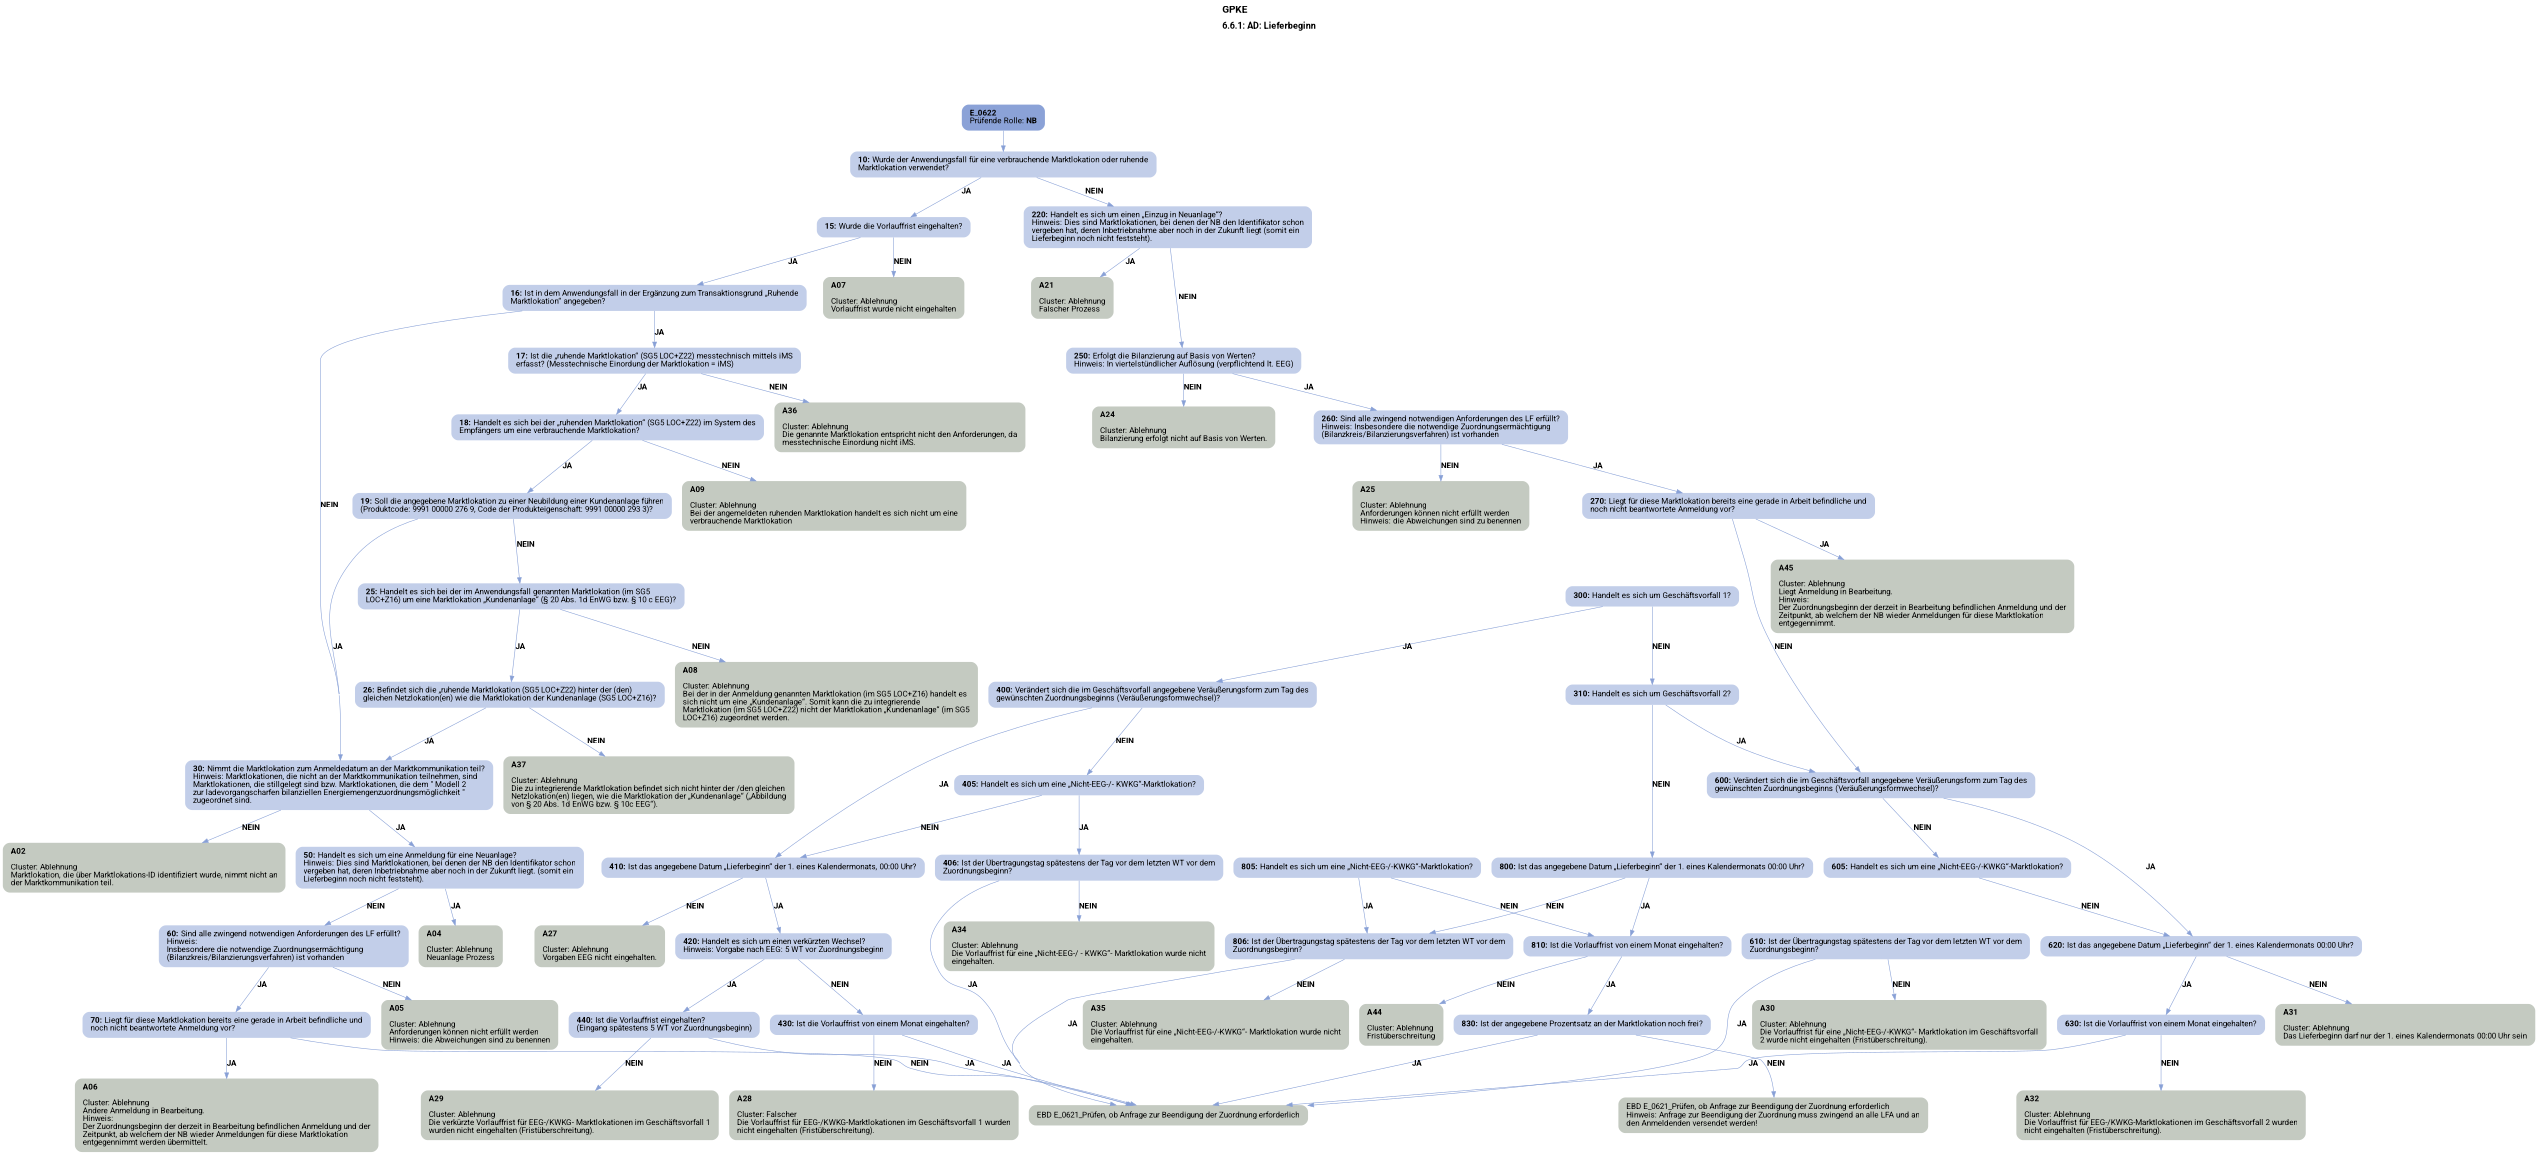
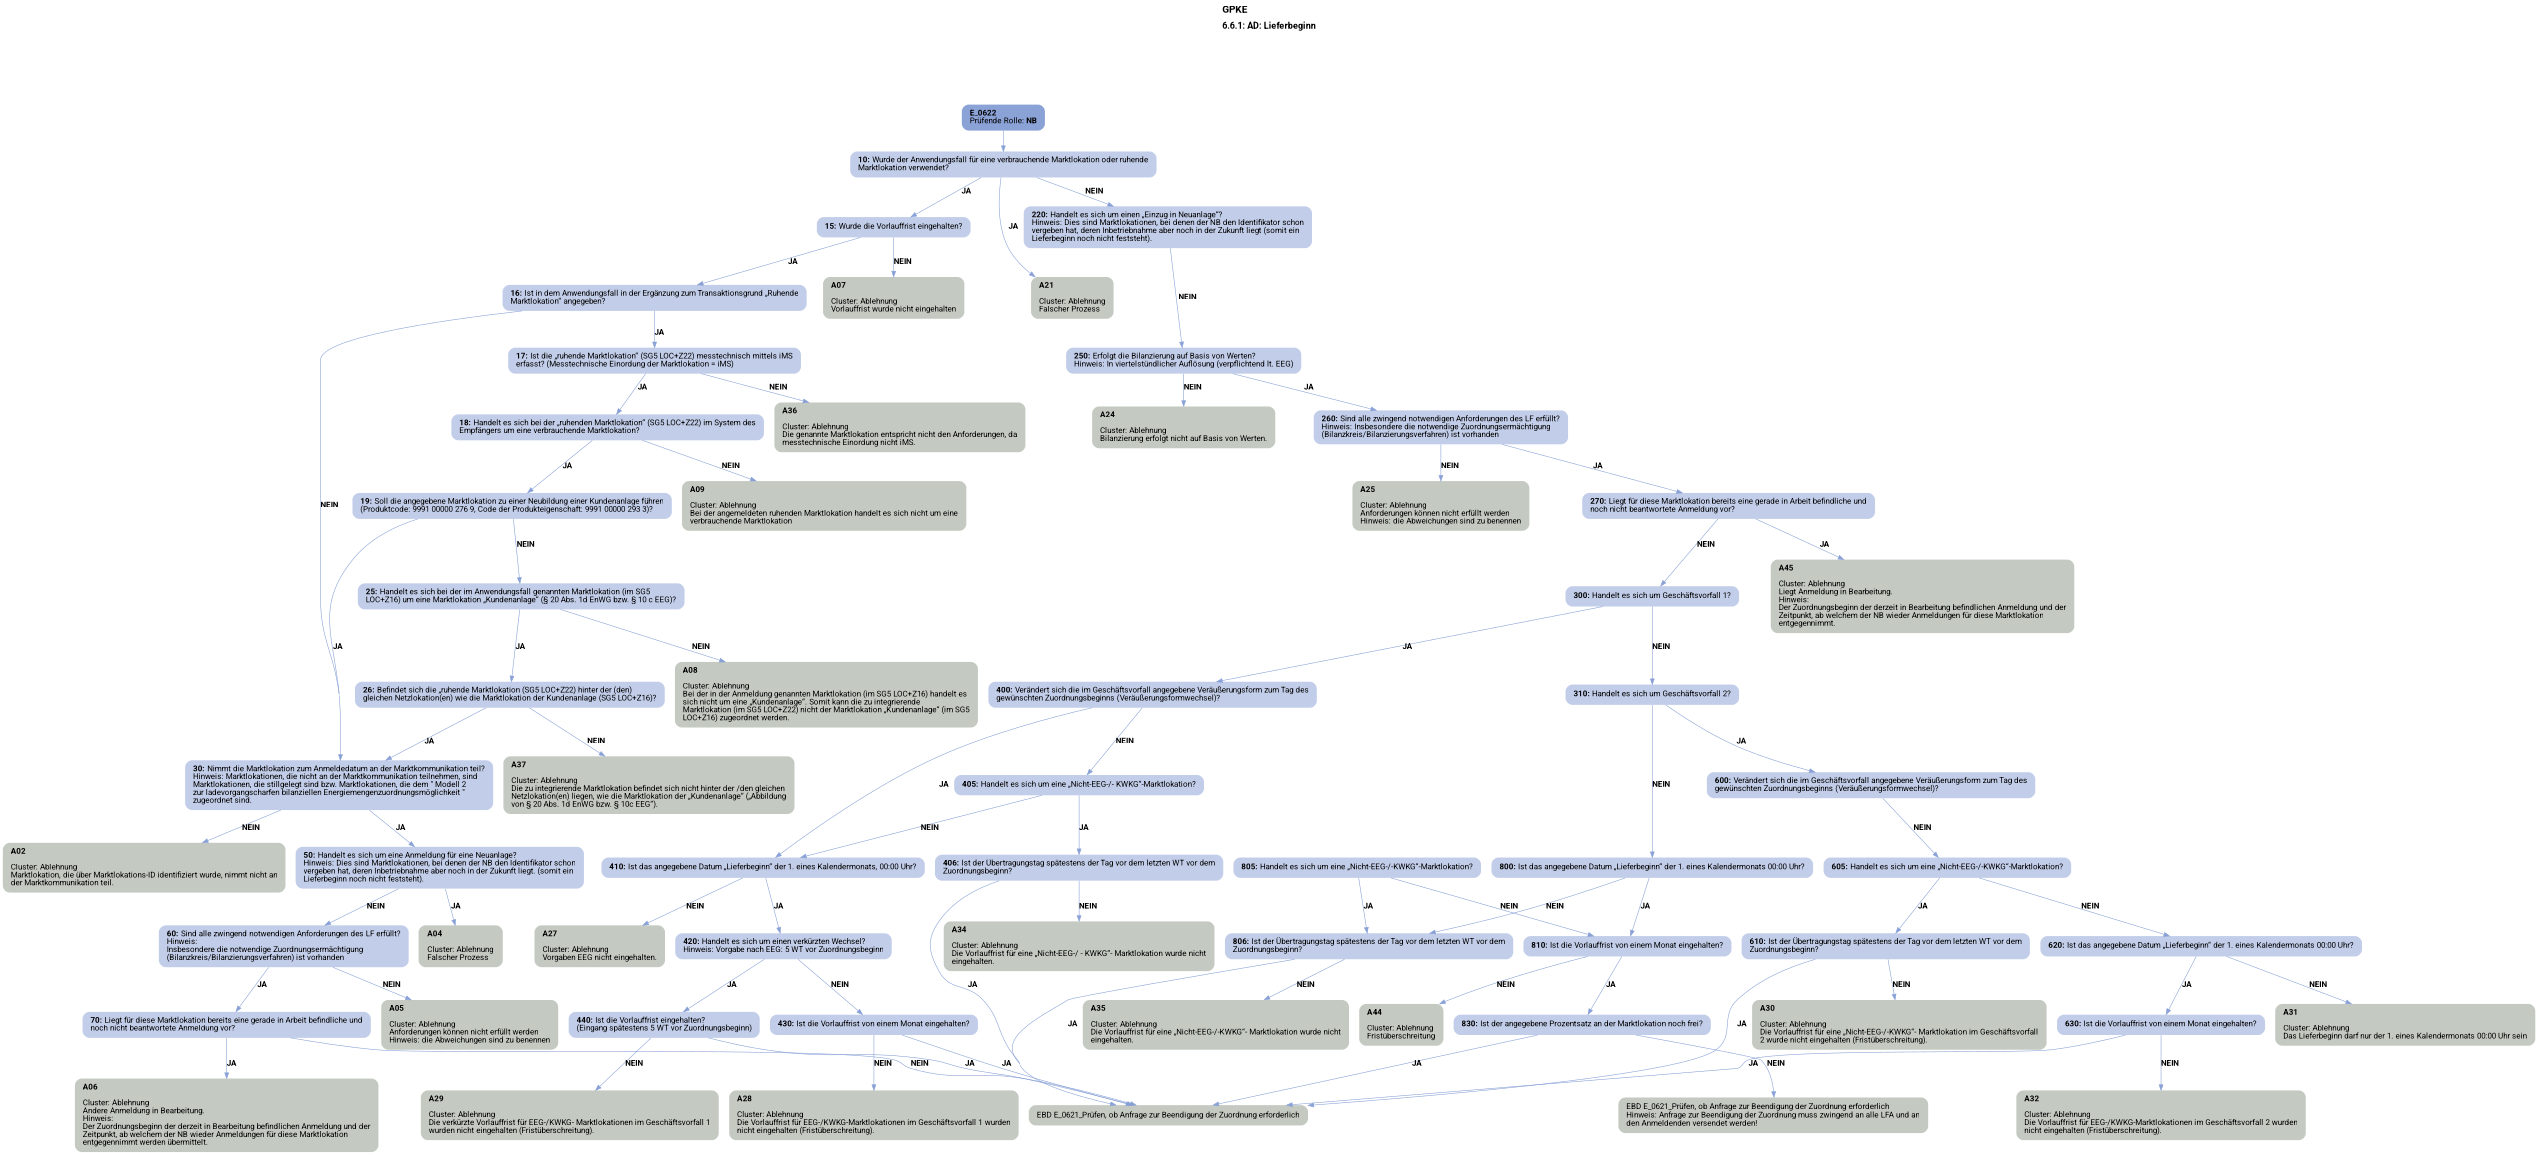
edge "220:" -> "A21": now "10:" -> "A21"
edge "270:" -> "600:": now "270:" -> "300:"
edge "600:" -> "620:": removed, label "JA"
edge "605:" -> "610:": added, label "JA"
node "A04": text "Neuanlage Prozess" -> "Falscher Prozess"
node "A28": text "Cluster: Falscher" -> "Cluster: Ablehnung"
